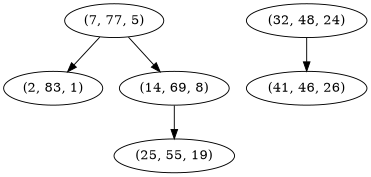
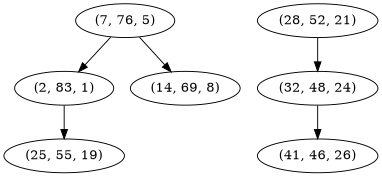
node "(7, 77, 5)": label "(7, 77, 5)" -> "(7, 76, 5)"
node "(28, 52, 21)": added
edge "(14, 69, 8)" -> "(25, 55, 19)": now "(2, 83, 1)" -> "(25, 55, 19)"
